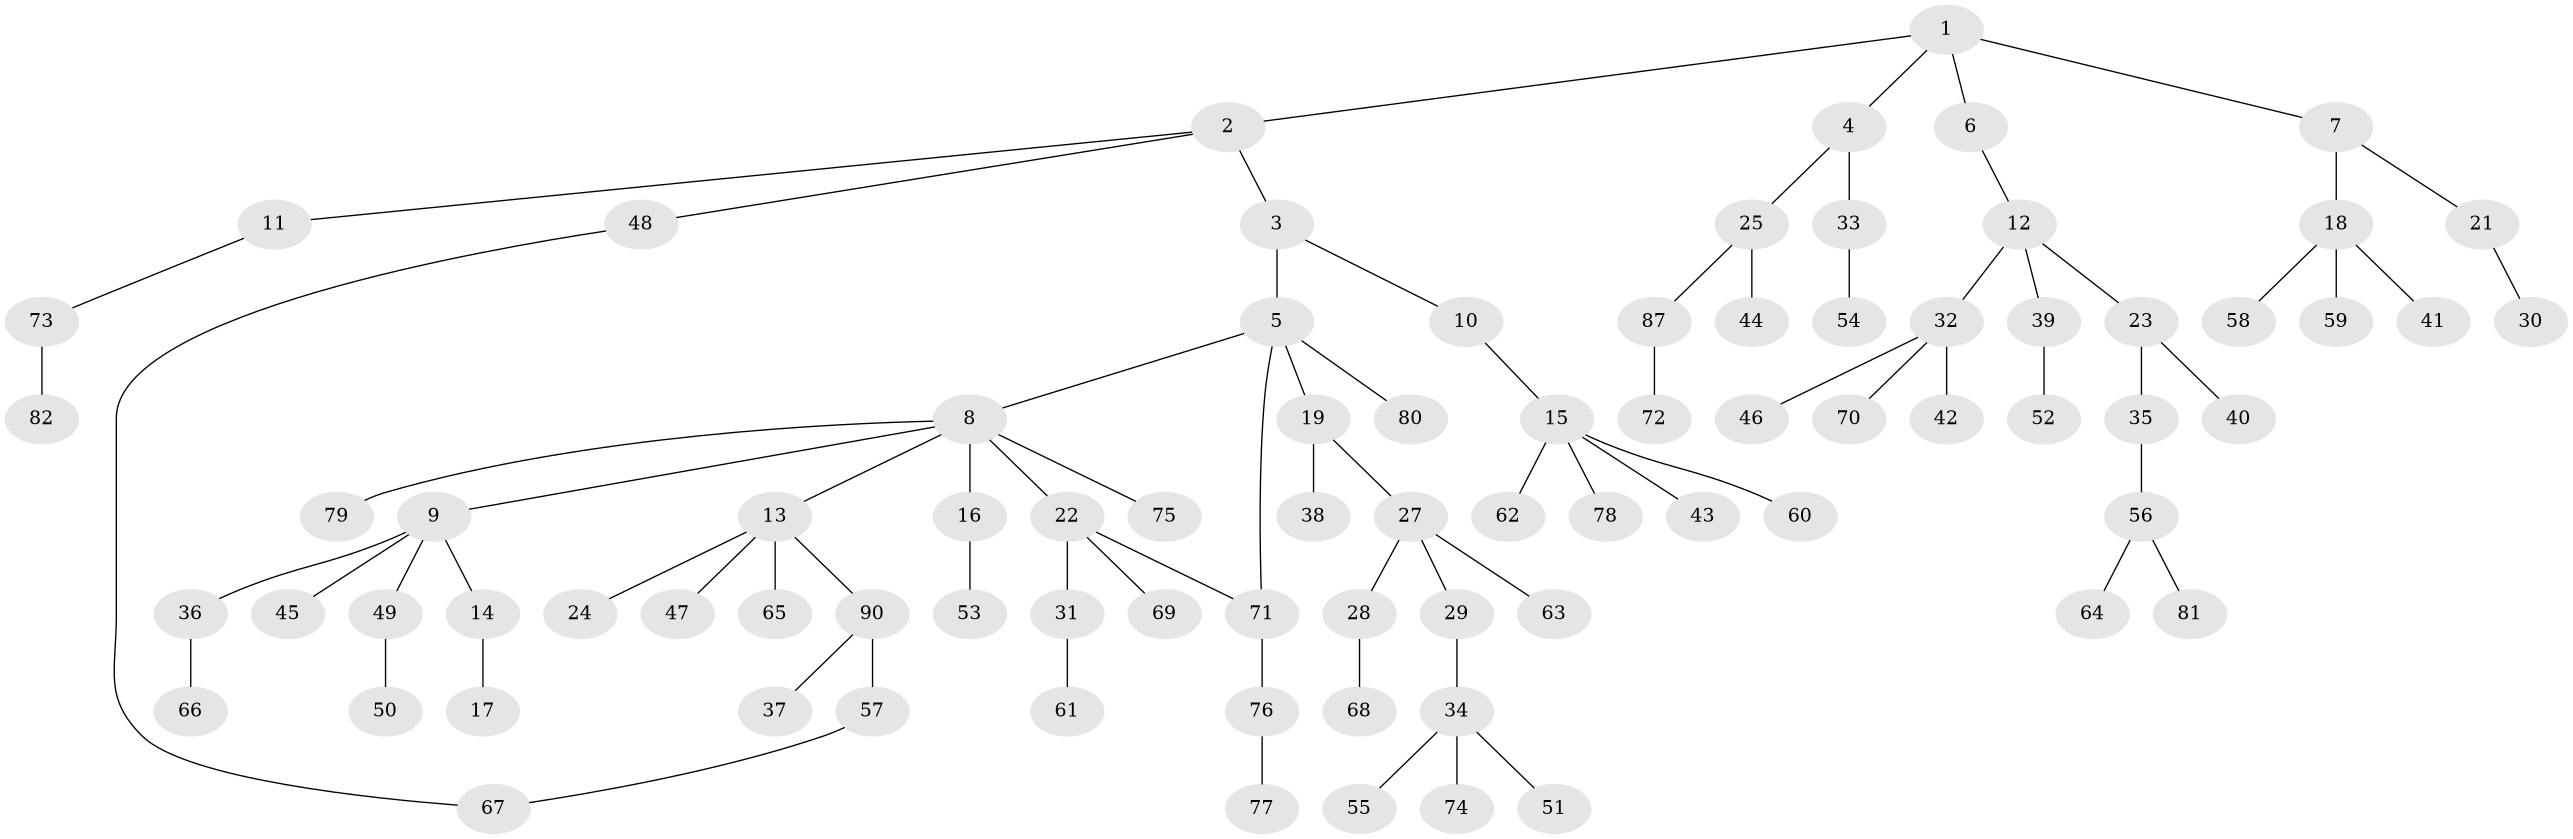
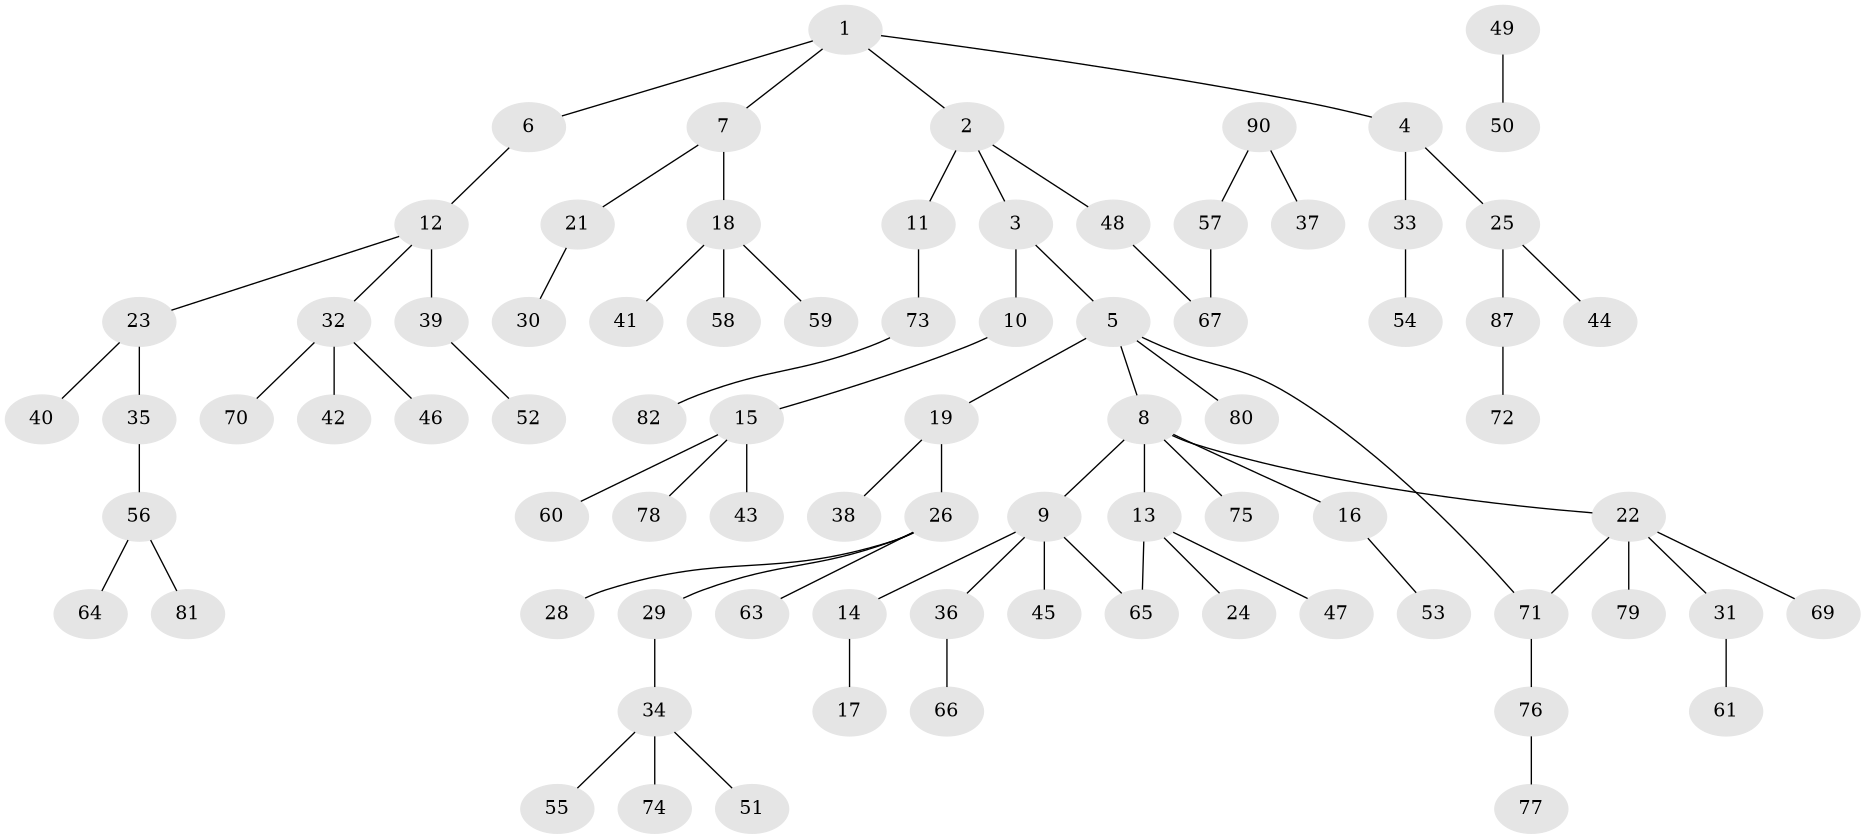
edge "8" -- "79": now "22" -- "79"
node "27": label "27" -> "26"
node "62": removed
edge "13" -- "90": removed
edge "9" -- "49": now "9" -- "65"
node "68": removed
